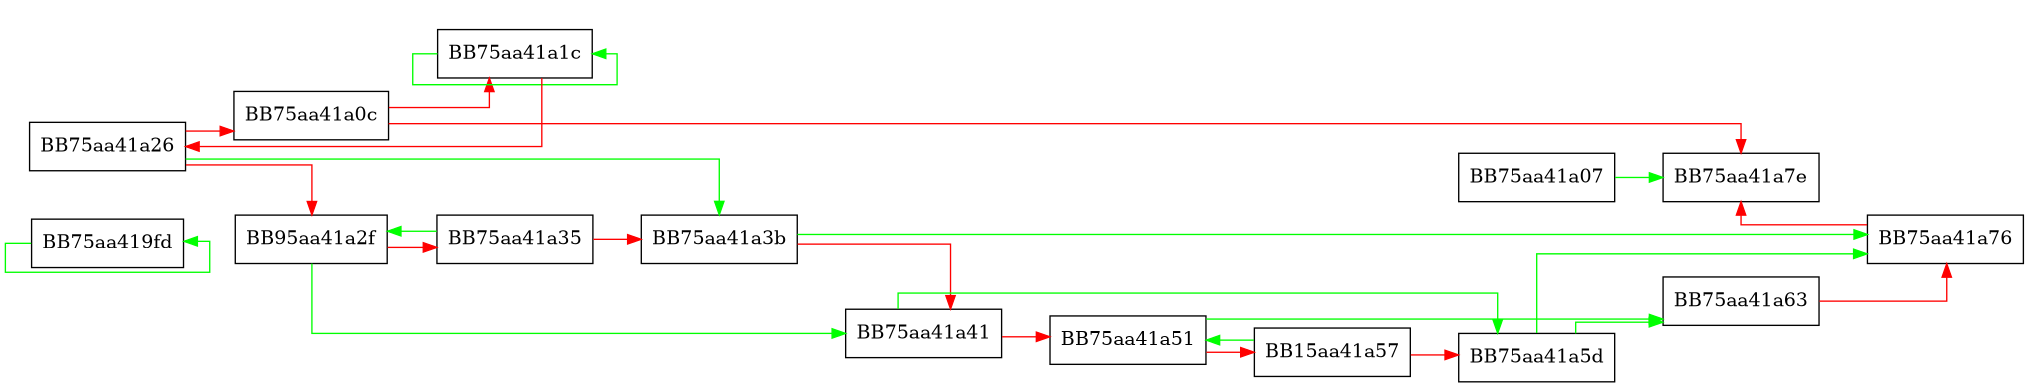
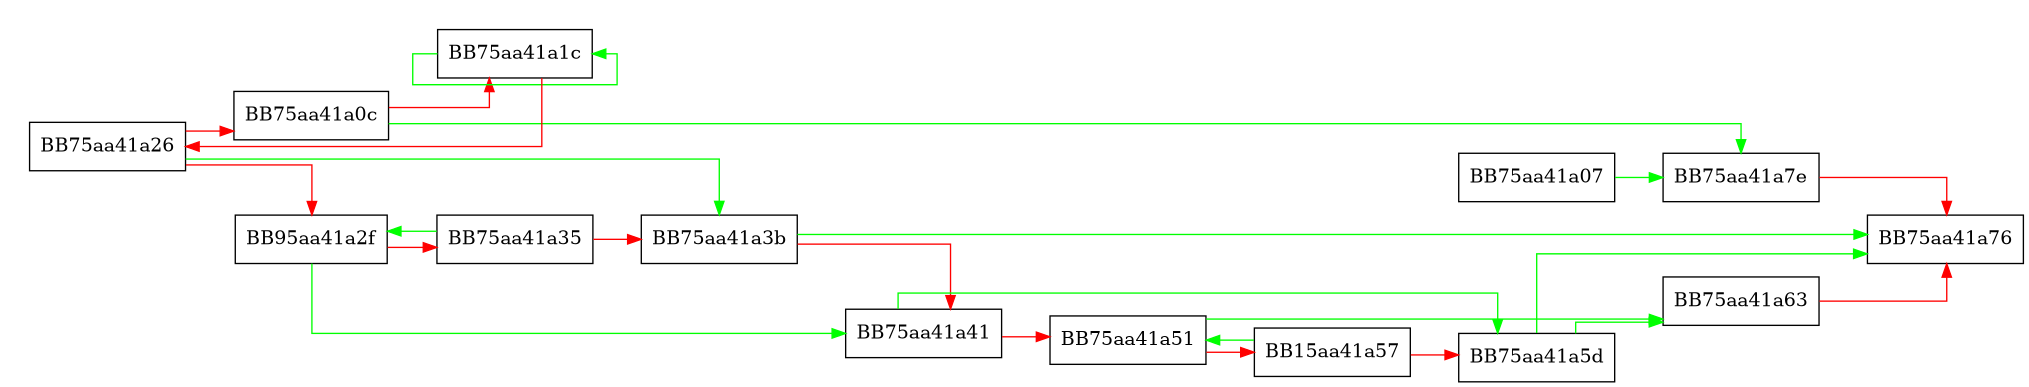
edge "BB75aa41a0c" -> "BB75aa41a7e": color red -> green
edge "BB75aa41a76" -> "BB75aa41a7e": reversed
node "BB75aa419fd": removed
